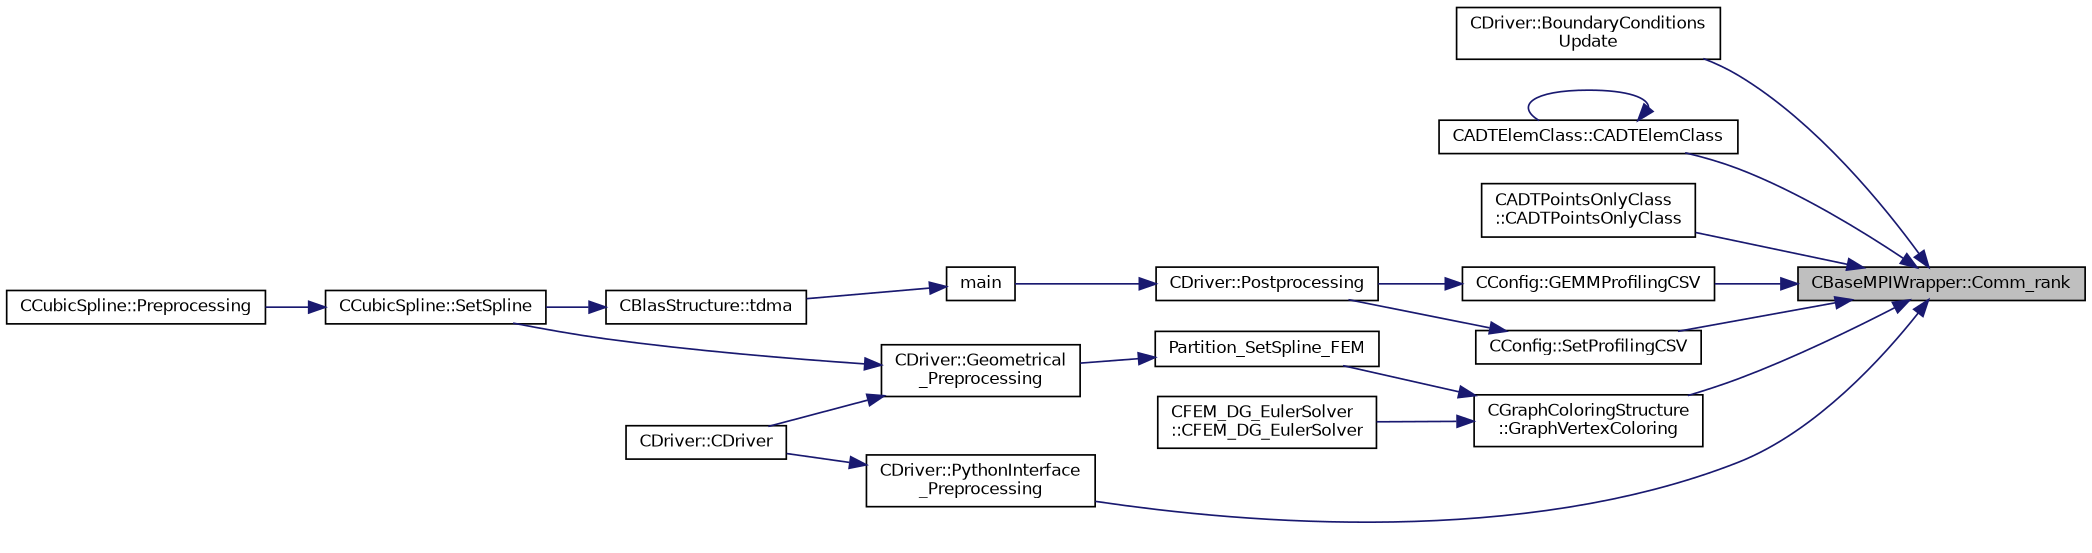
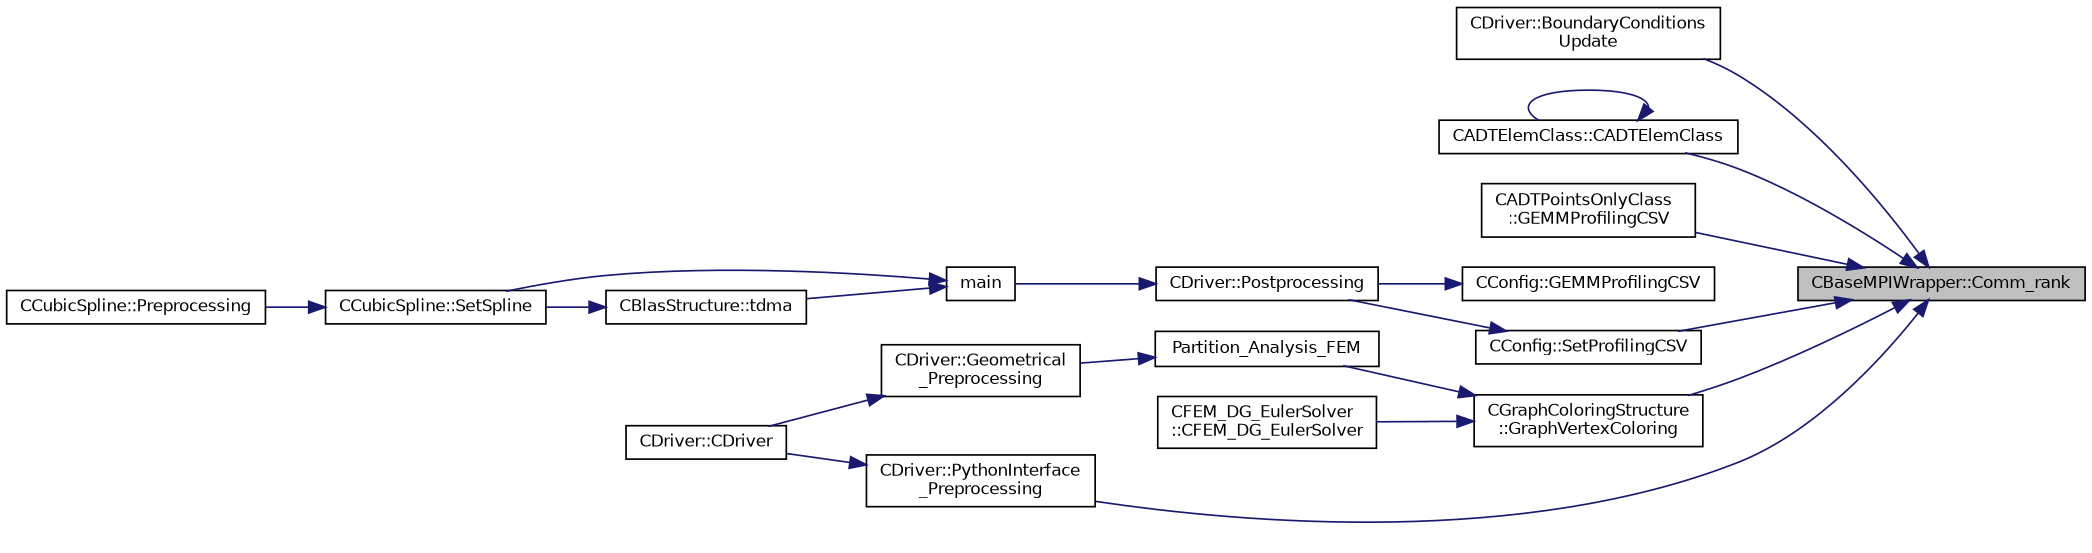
node "CADTPointsOnlyClass ::CADTPointsOnlyClass": label "CADTPointsOnlyClass ::CADTPointsOnlyClass" -> "CADTPointsOnlyClass ::GEMMProfilingCSV"
edge "CConfig::GEMMProfilingCSV" -> "CBaseMPIWrapper::Comm_rank": removed
edge "CCubicSpline::SetSpline" -> "CDriver::Geometrical _Preprocessing": now "CCubicSpline::SetSpline" -> "main"
node "Partition_SetSpline_FEM": label "Partition_SetSpline_FEM" -> "Partition_Analysis_FEM"
